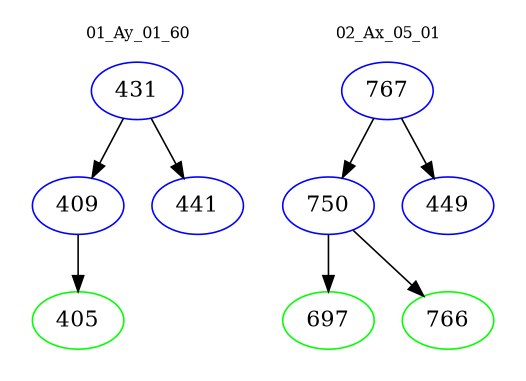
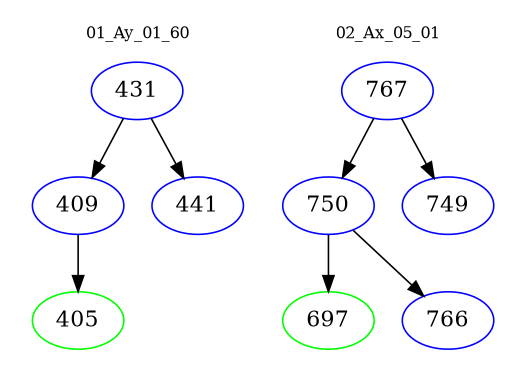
node "449": label "449" -> "749"
node "766": color green -> blue
